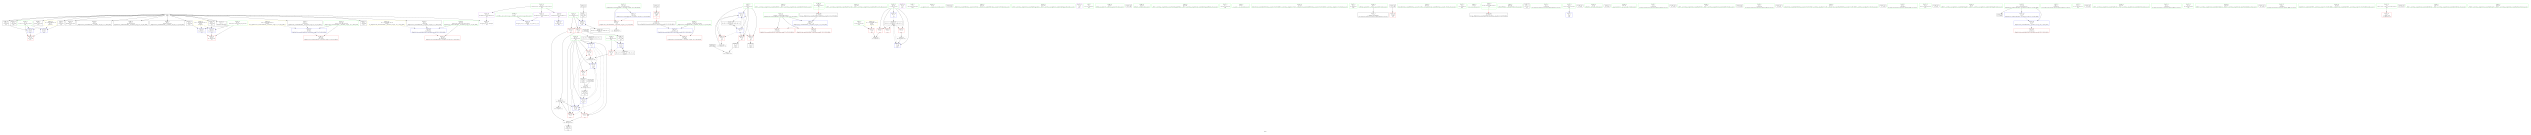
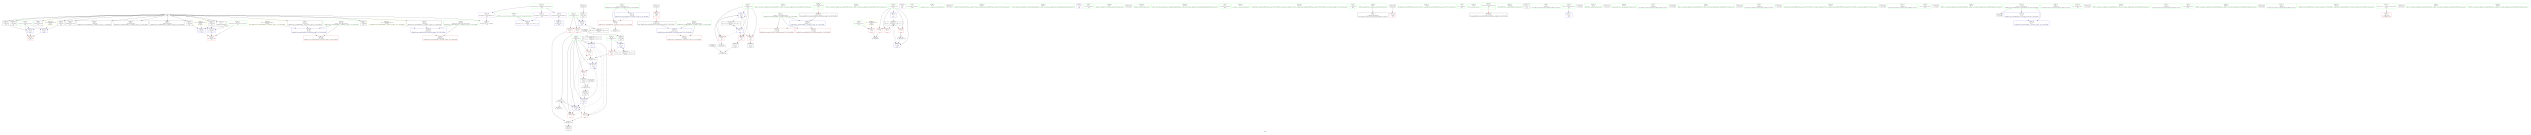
node "NodeID: 110": removed
